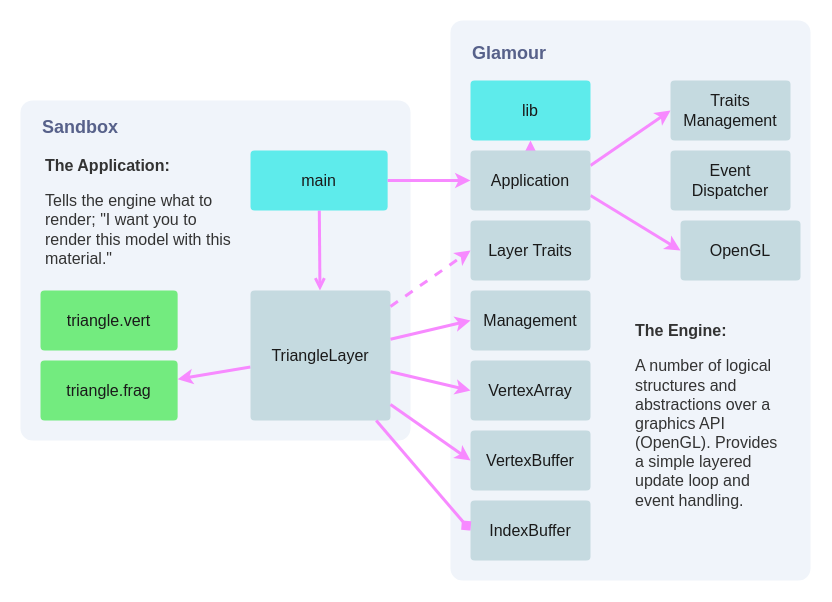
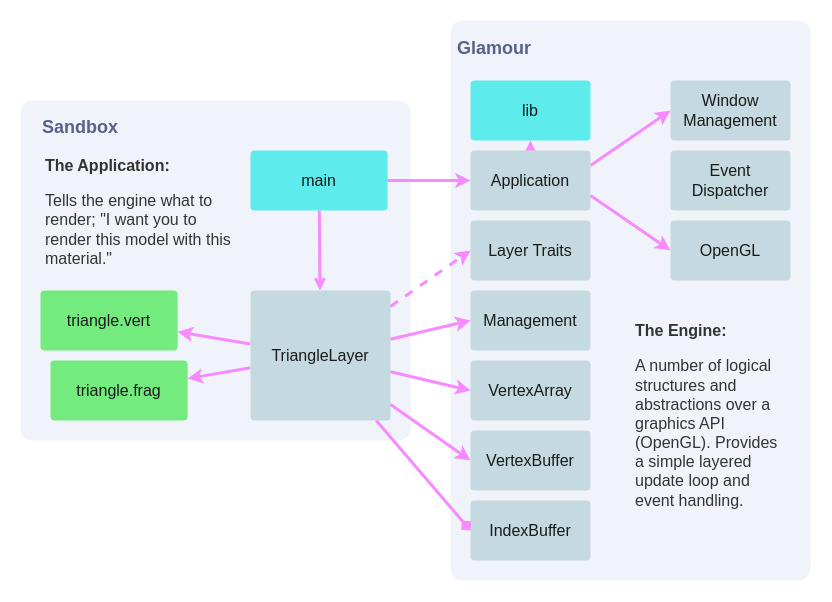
node "Glamour": moved (502, 54) -> (487, 49)
node "Traits Management": label "Traits Management" -> "Window Management"
node "OpenGL": moved (741, 251) -> (731, 251)
edge "TriangleLayer" -> "triangle.vert": added
node "triangle.frag": moved (109, 391) -> (119, 391)
